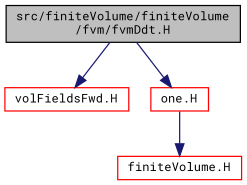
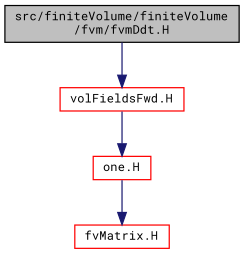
edge "src/finiteVolume/finiteVolume /fvm/fvmDdt.H" -> "one.H": now "volFieldsFwd.H" -> "one.H"
node "finiteVolume.H": label "finiteVolume.H" -> "fvMatrix.H"
